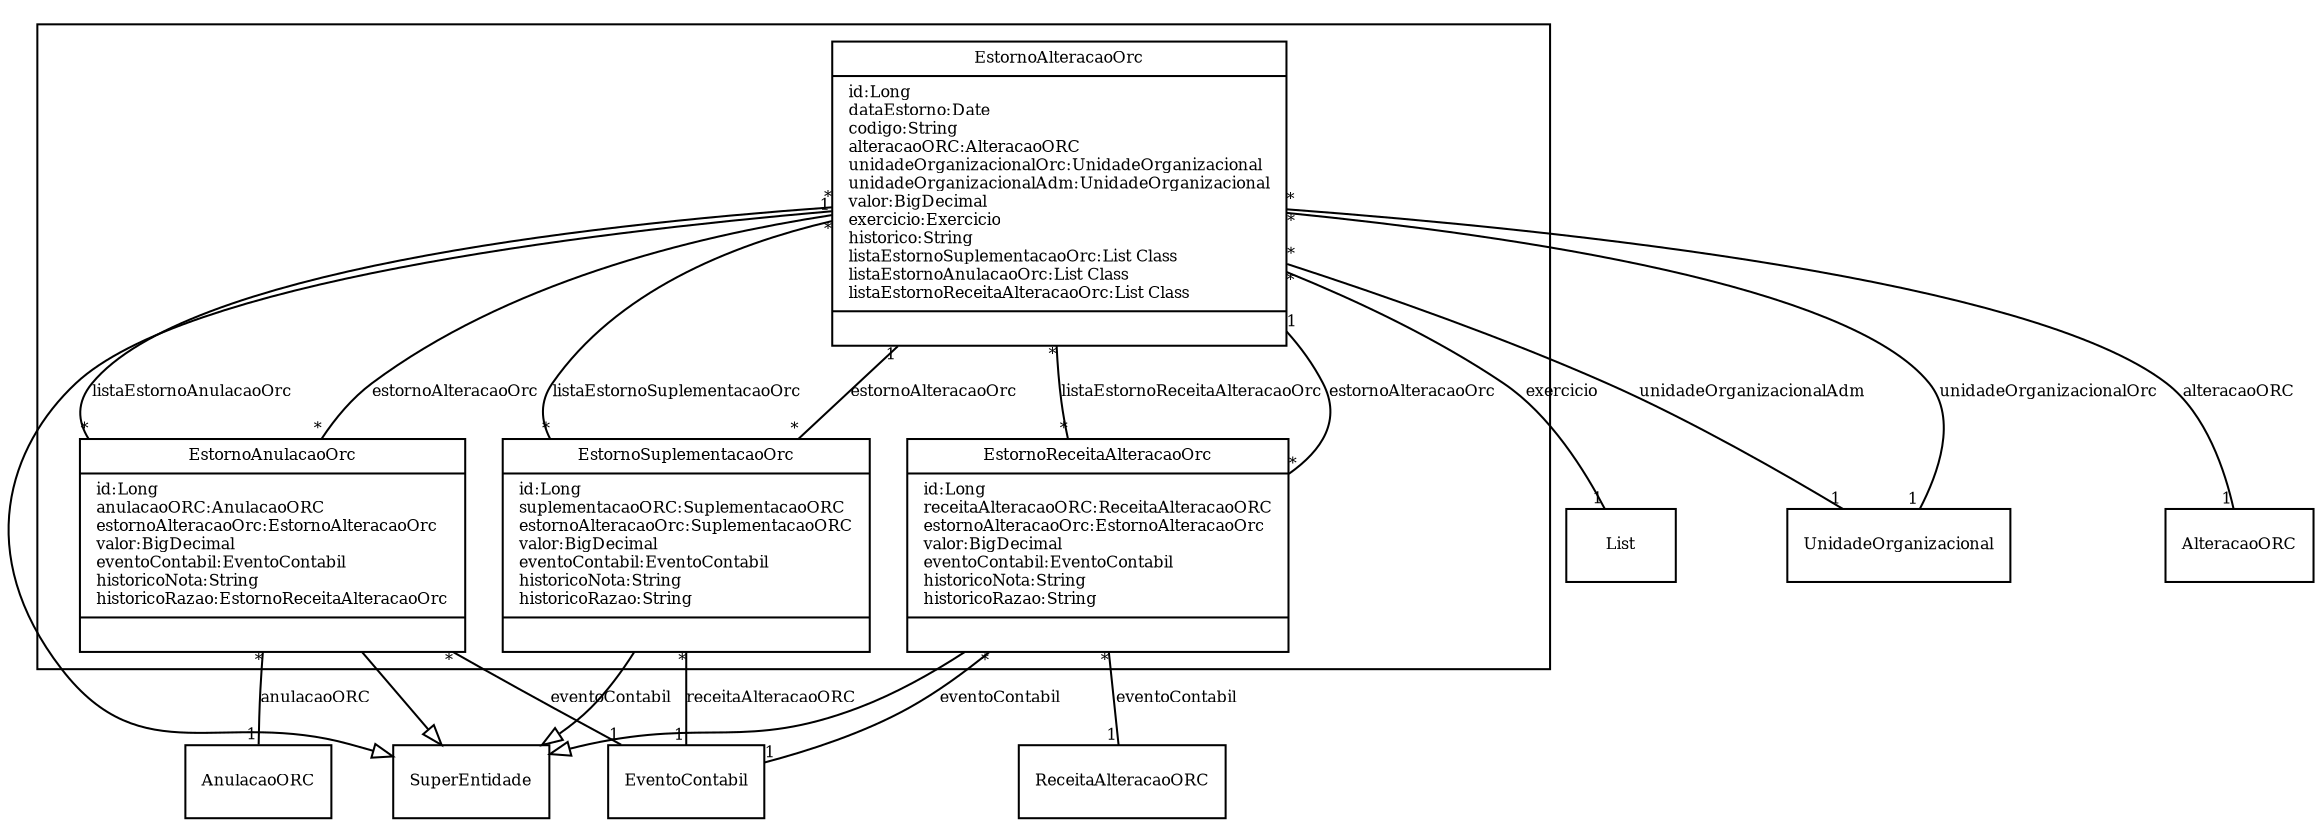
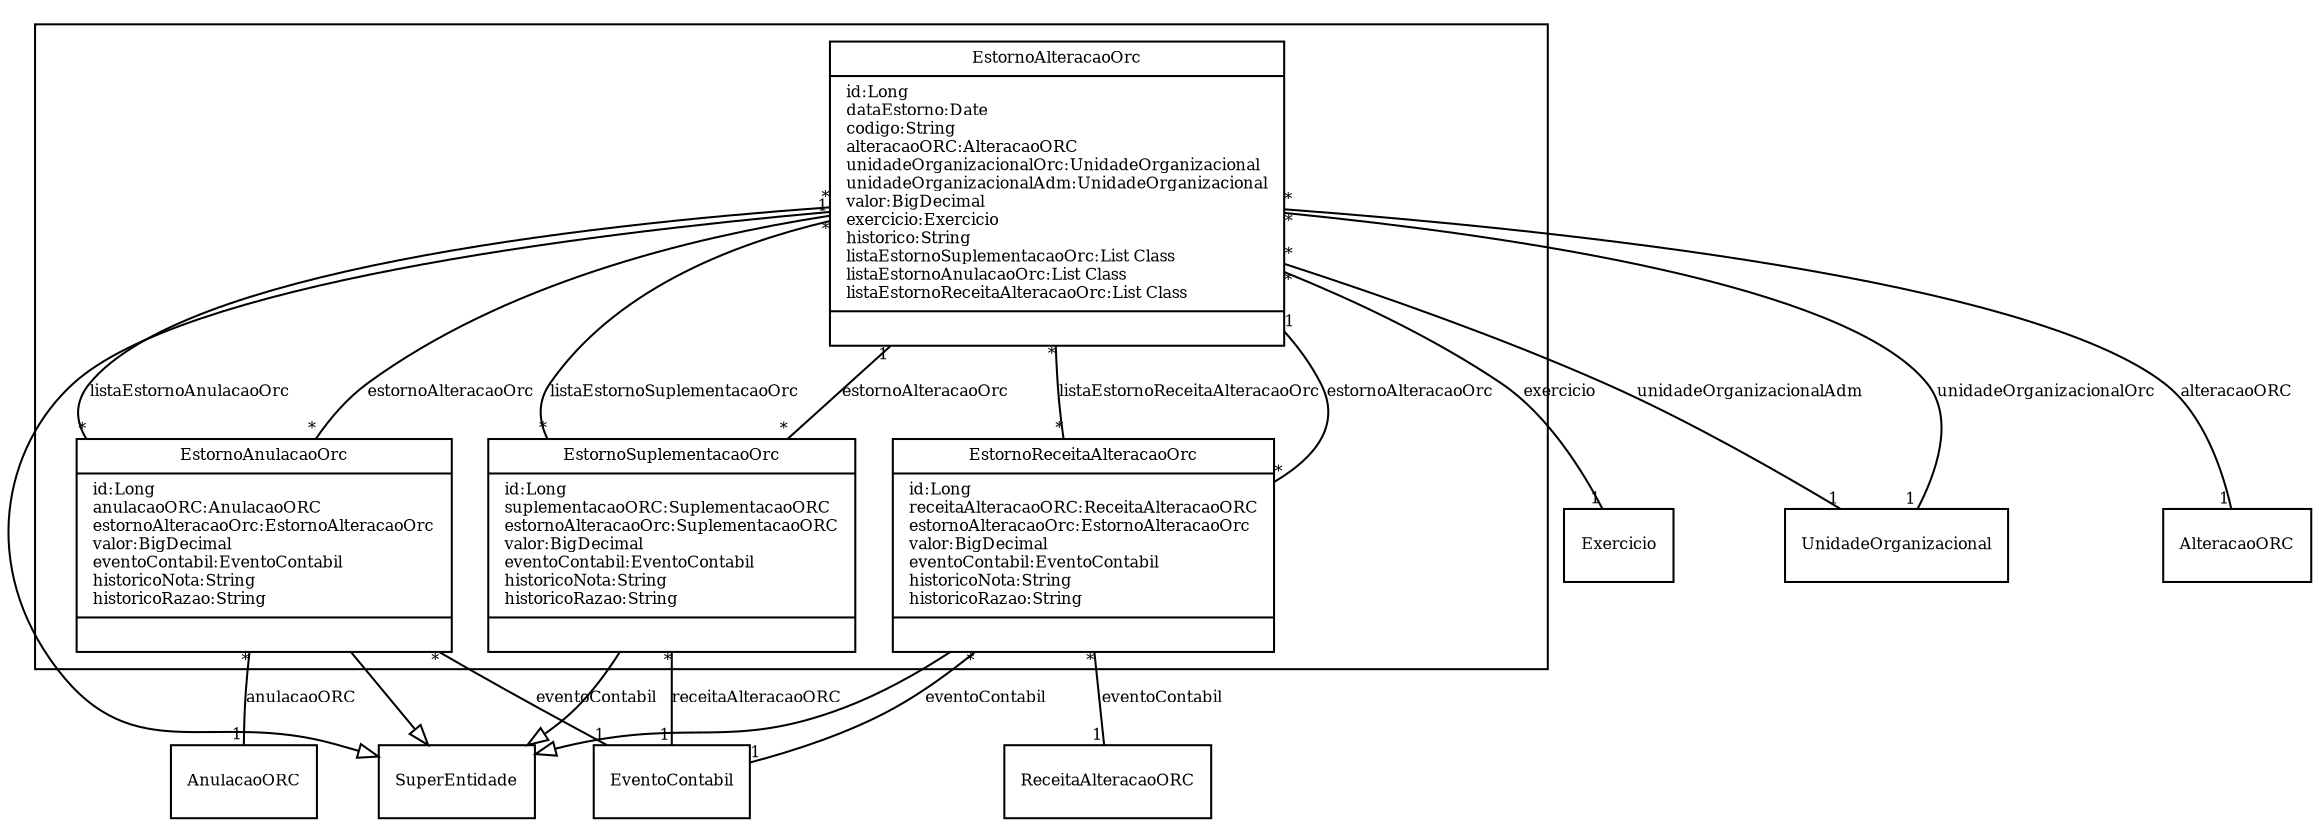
node "List": label "List" -> "Exercicio"
node "EstornoAnulacaoOrc": text "historicoRazao:EstornoReceitaAlteracaoOrc" -> "historicoRazao:String"
